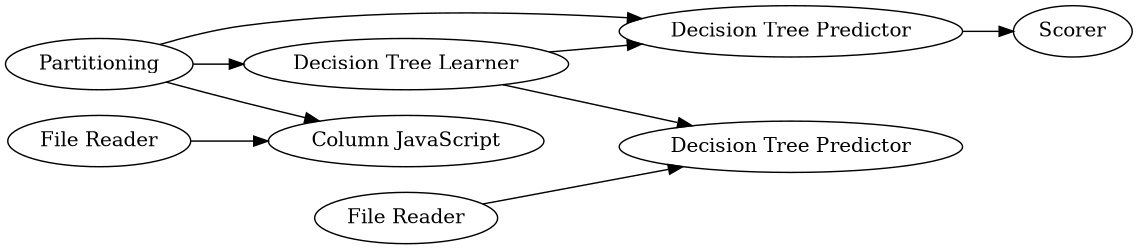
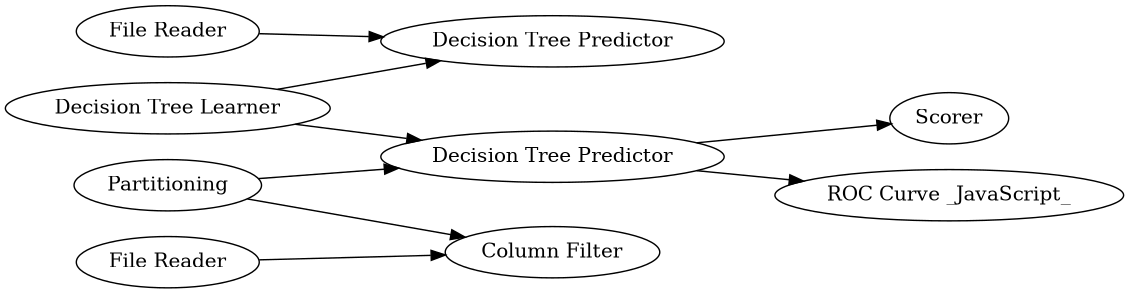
edge "Partitioning" -> "Decision Tree Learner": removed
node "Column JavaScript": label "Column JavaScript" -> "Column Filter"
node "ROC Curve _JavaScript_": added
